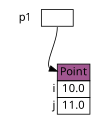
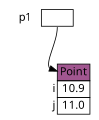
node "Point": text "10.0" -> "10.9"
